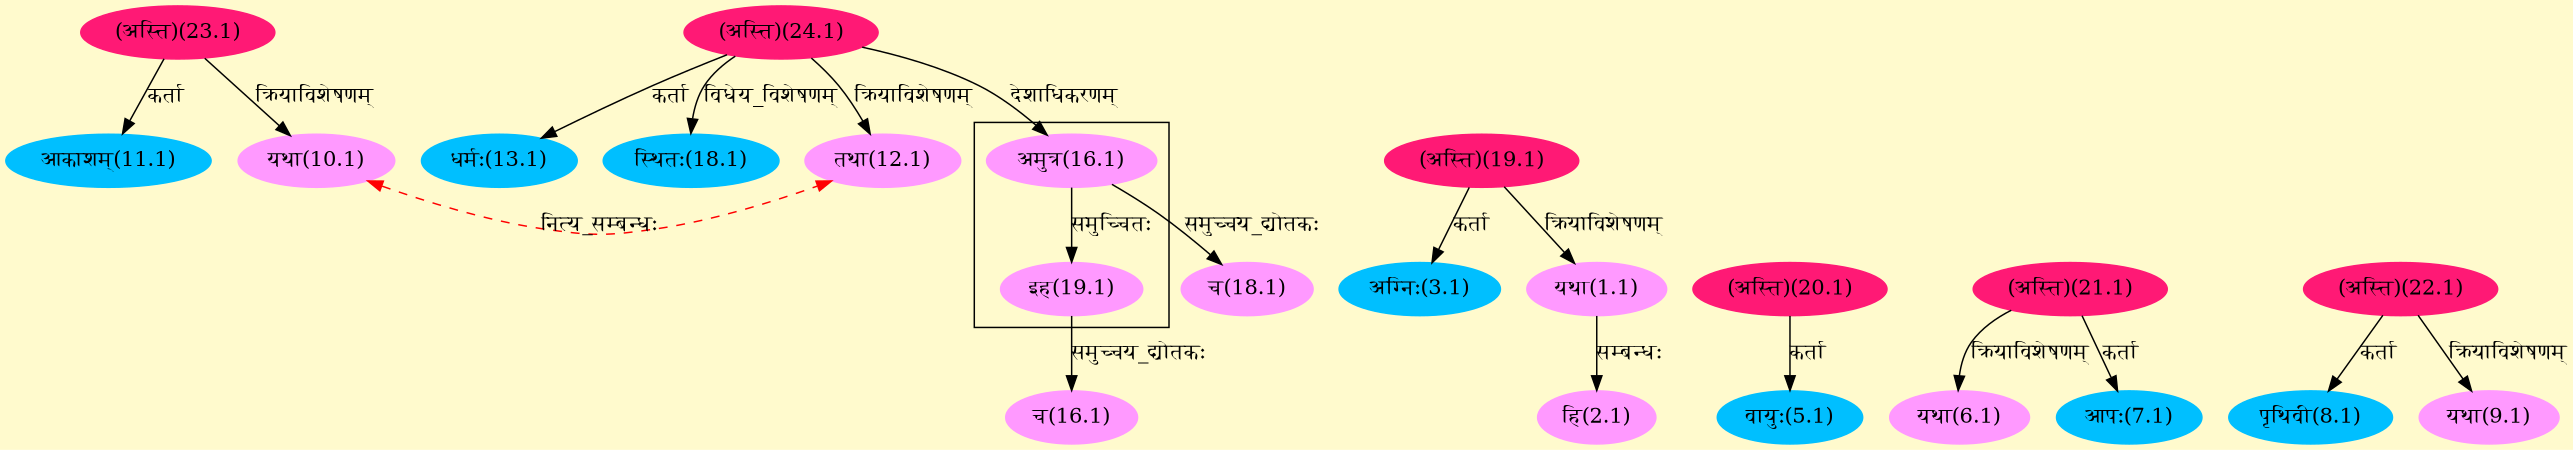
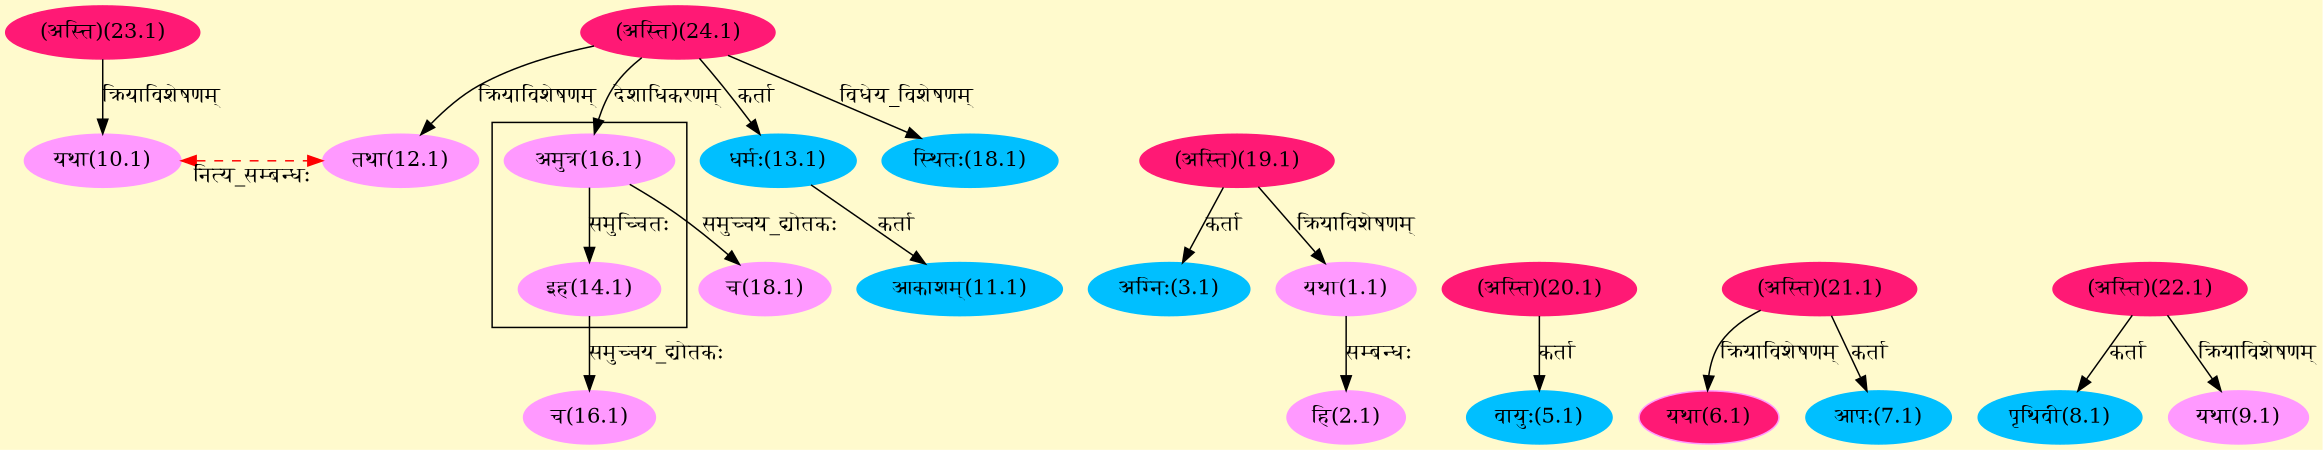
edge "(अस्ति)(23.1)" -> "आकाशम्(11.1)": now "धर्मः(13.1)" -> "आकाशम्(11.1)"
node "इह(19.1)": label "इह(19.1)" -> "इह(14.1)"
node "यथा(6.1)": fillcolor #ff99ff -> #ff1975
